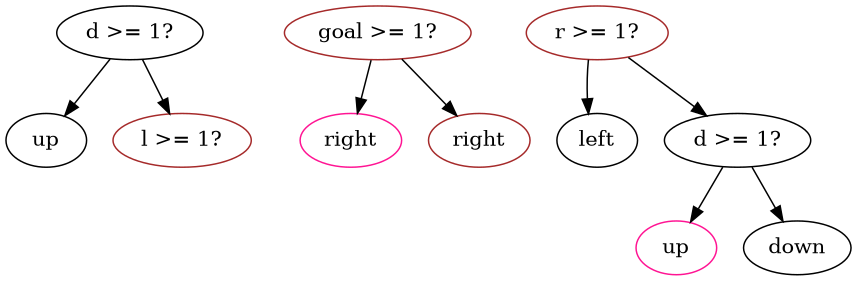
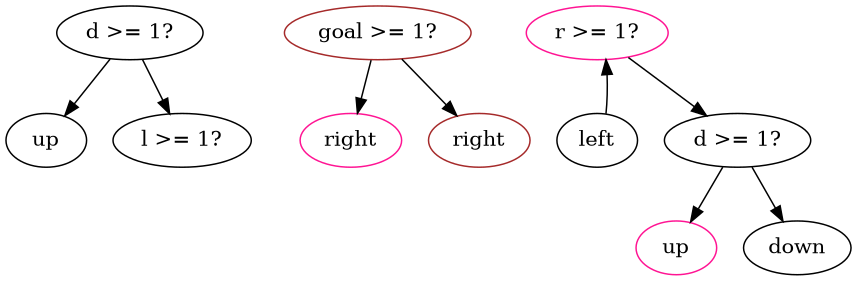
node "r >= 1?": color brown -> deeppink
edge "r >= 1?" -> "left": reversed
node "l >= 1?": color brown -> black
